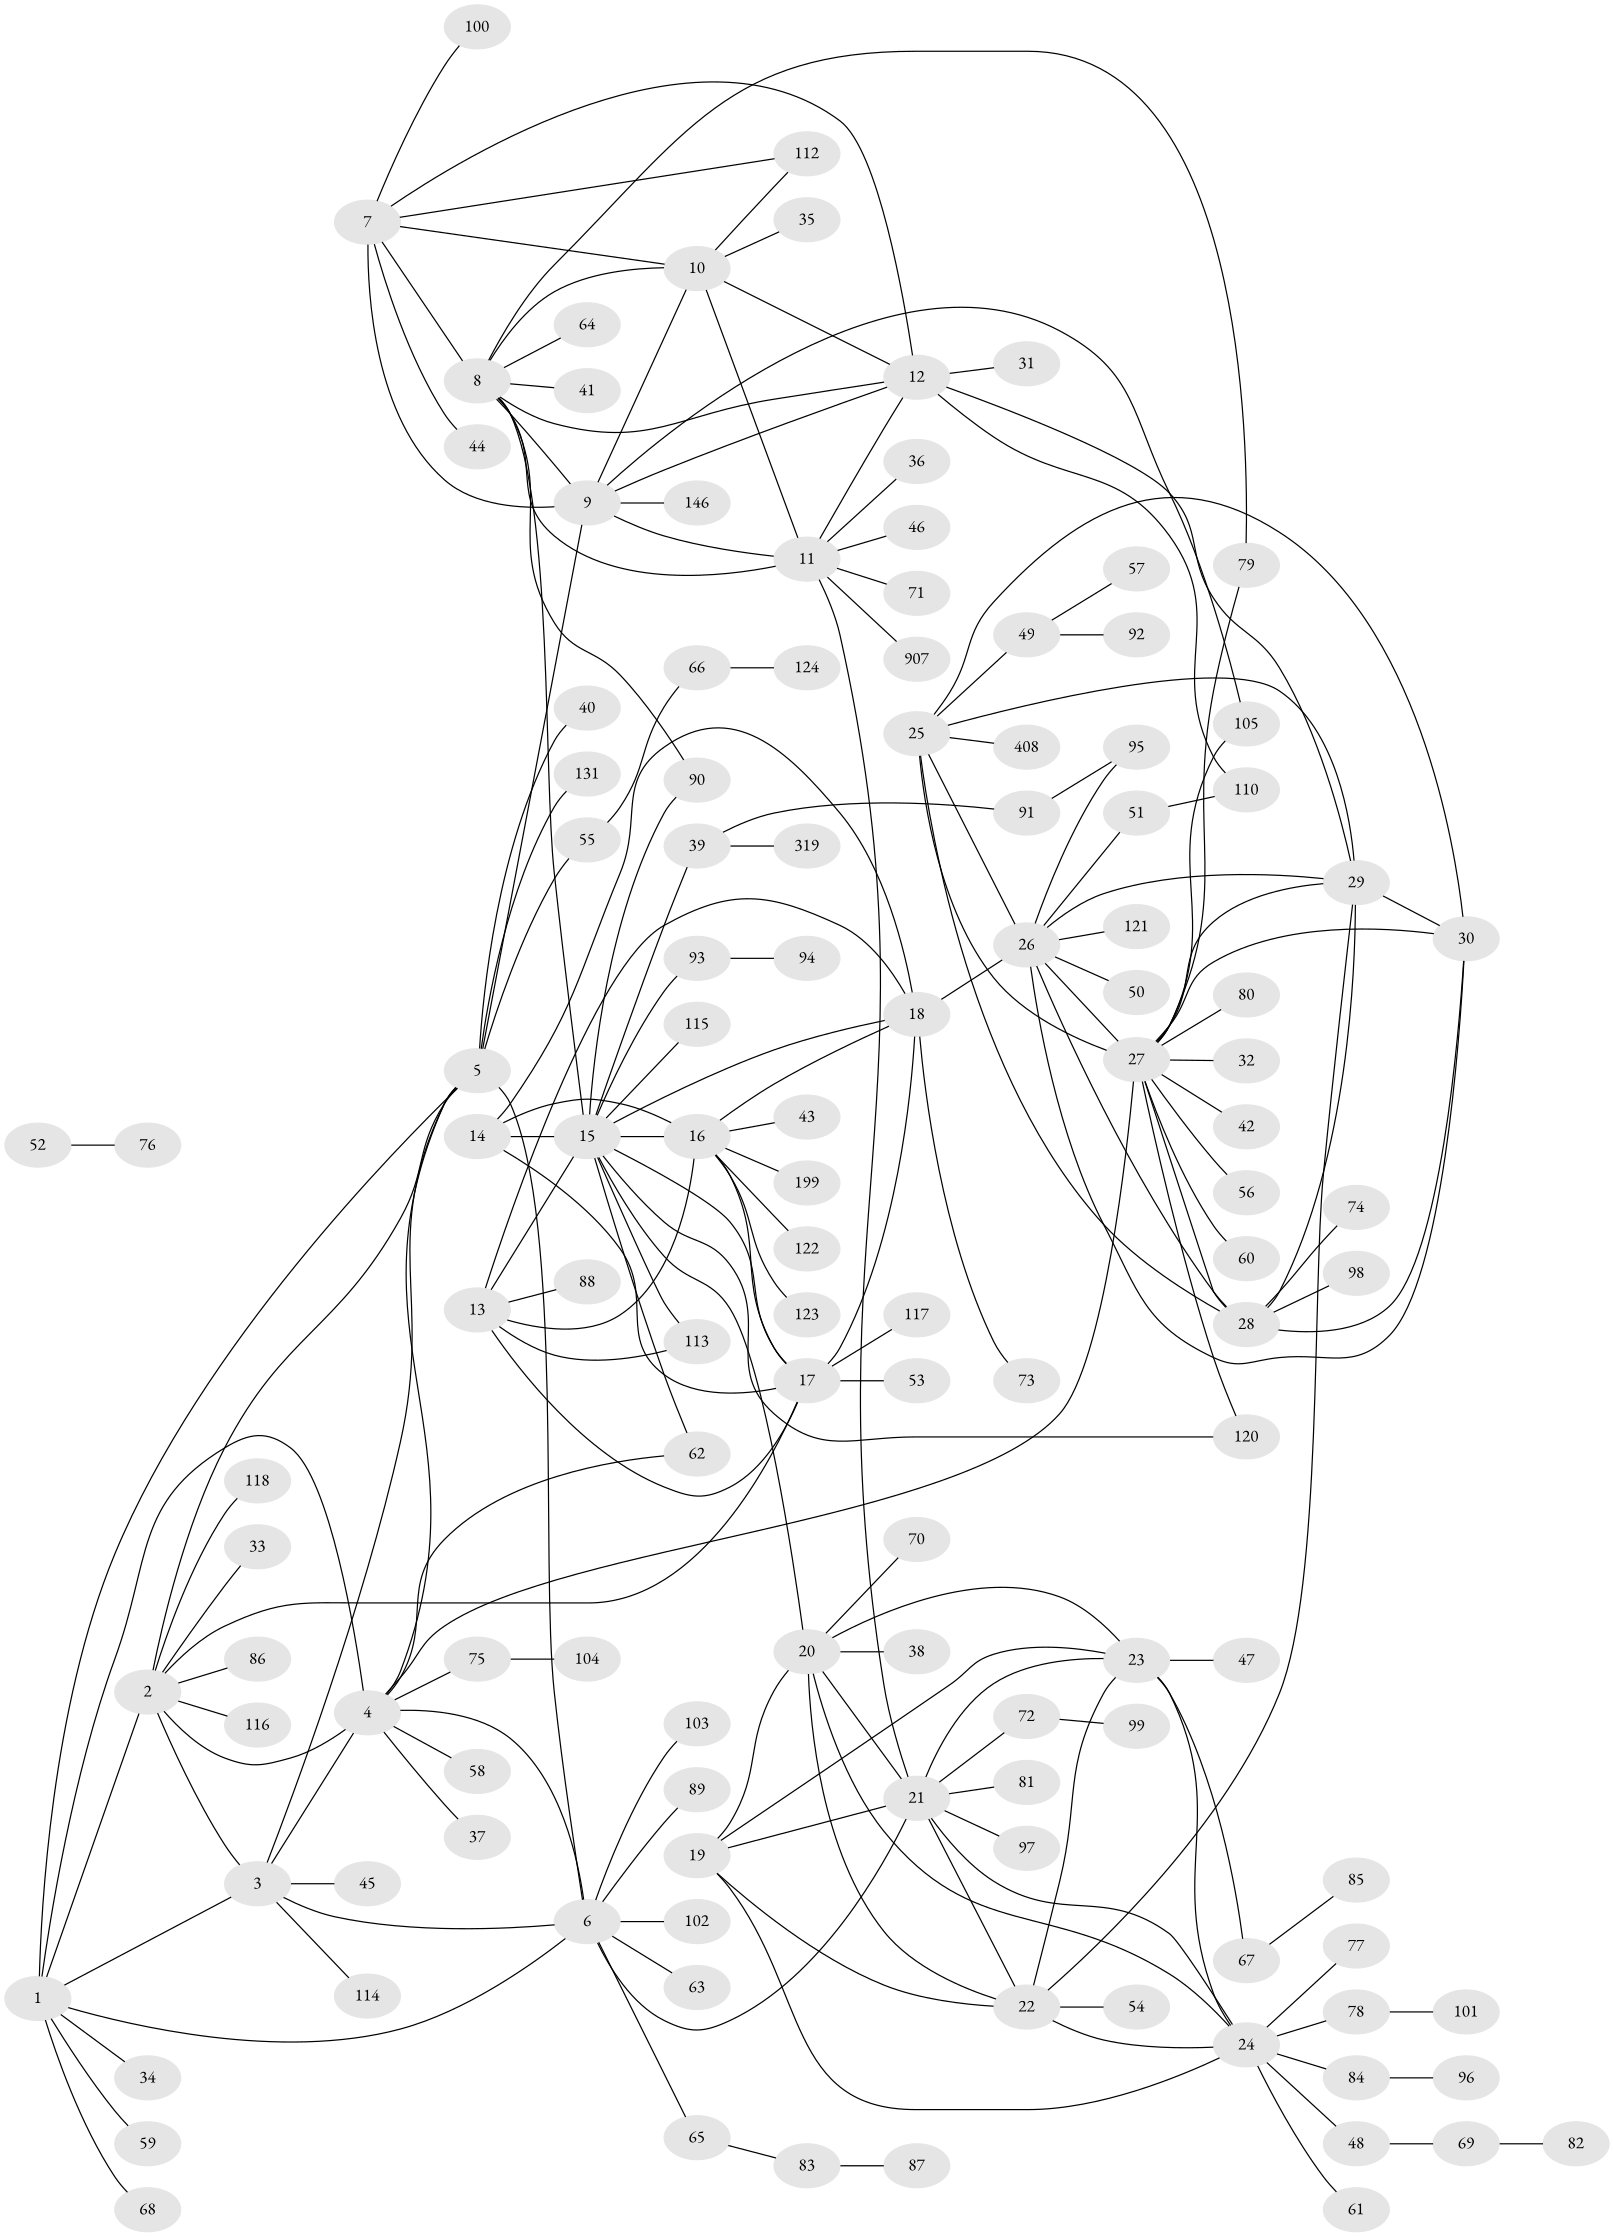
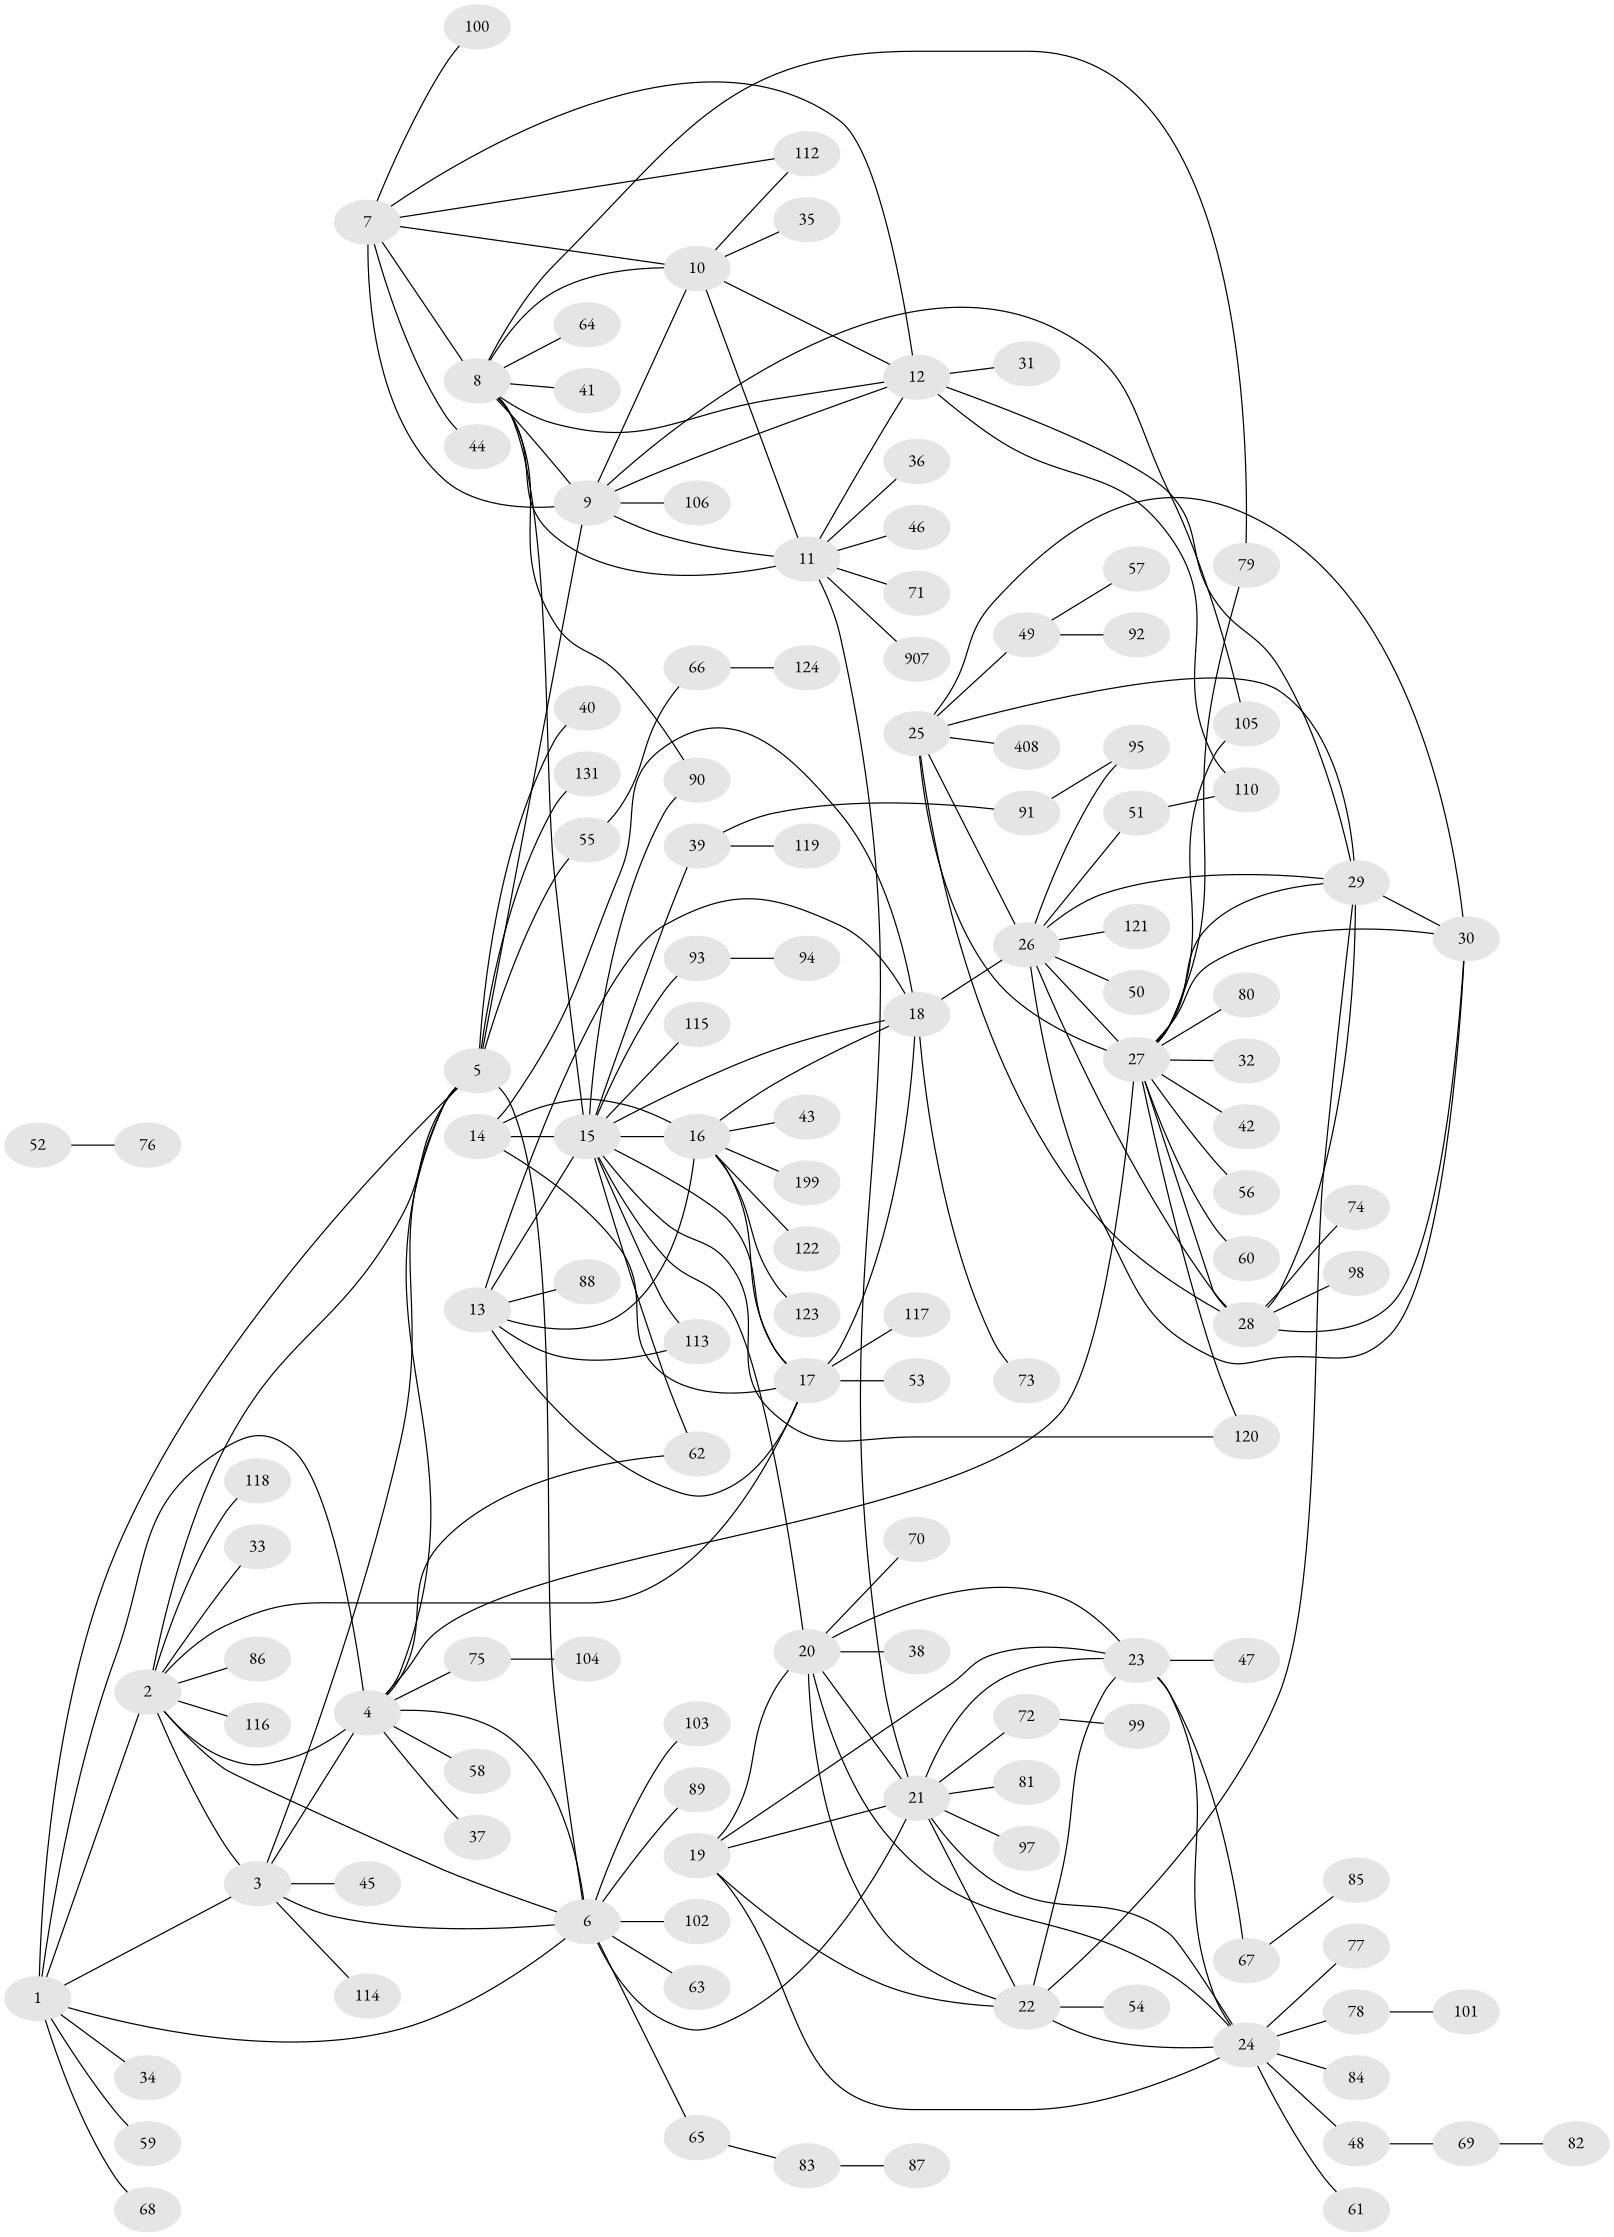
node "146": label "146" -> "106"
node "319": label "319" -> "119"
edge "2" -- "6": added
node "96": removed
